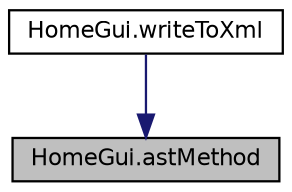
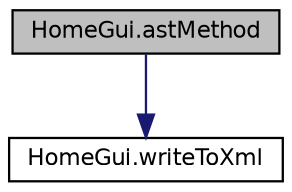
edge "HomeGui.writeToXml" -> "HomeGui.astMethod": reversed
